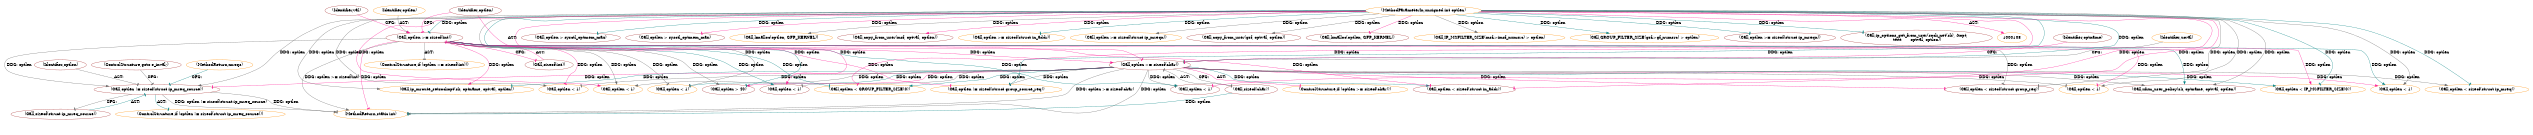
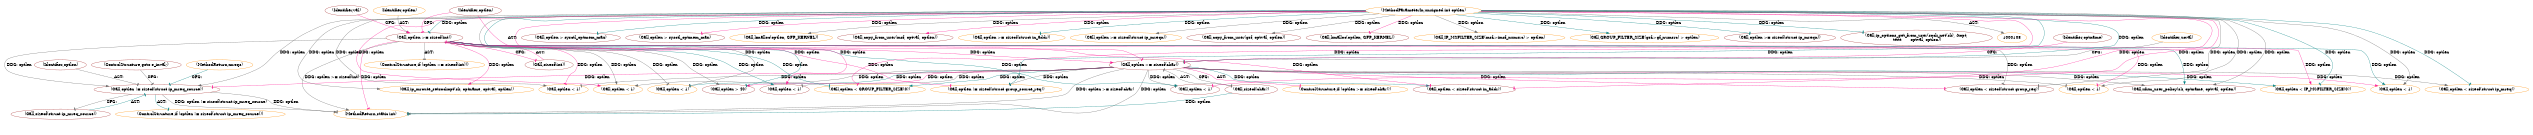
edge "(MethodParameterIn,unsigned int optlen)" -> "1000108": color deeppink -> gray40
edge "(Call,optlen >= sizeof(char))" -> "(Call,ip_mroute_setsockopt(sk, optname, optval, optlen))": removed, label "DDG: optlen"
